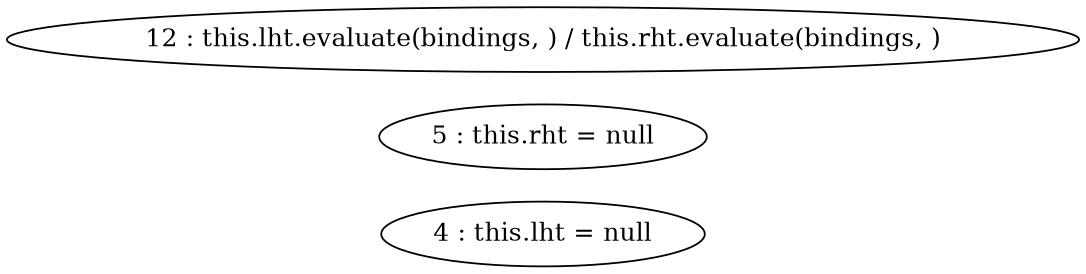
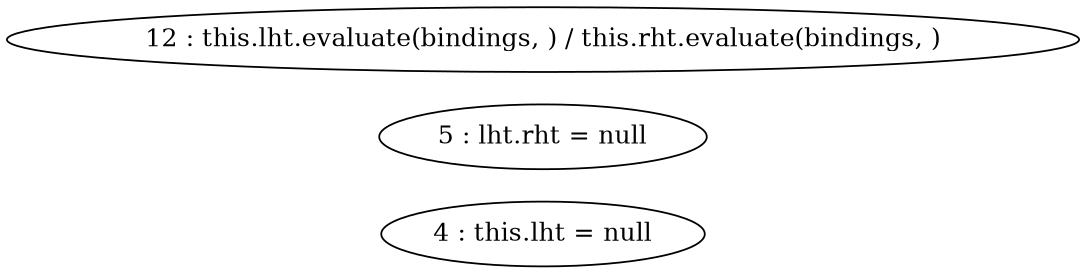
node "5 : this.rht = null": label "5 : this.rht = null" -> "5 : lht.rht = null"
